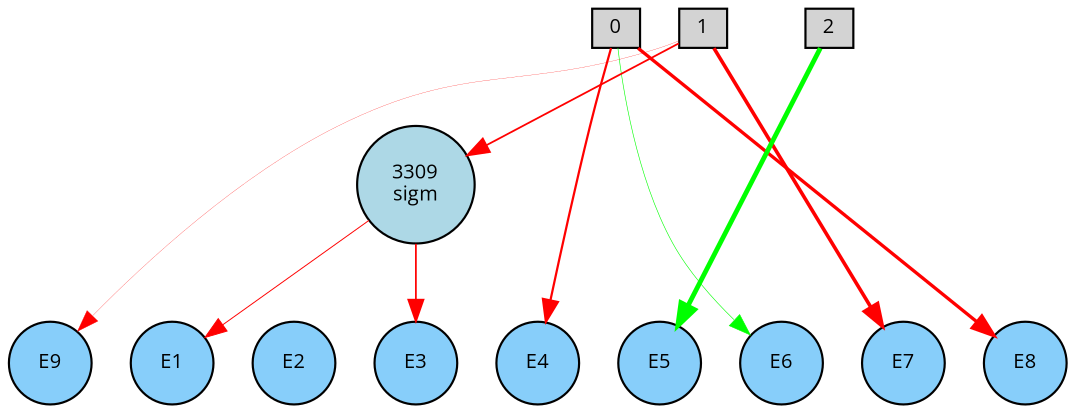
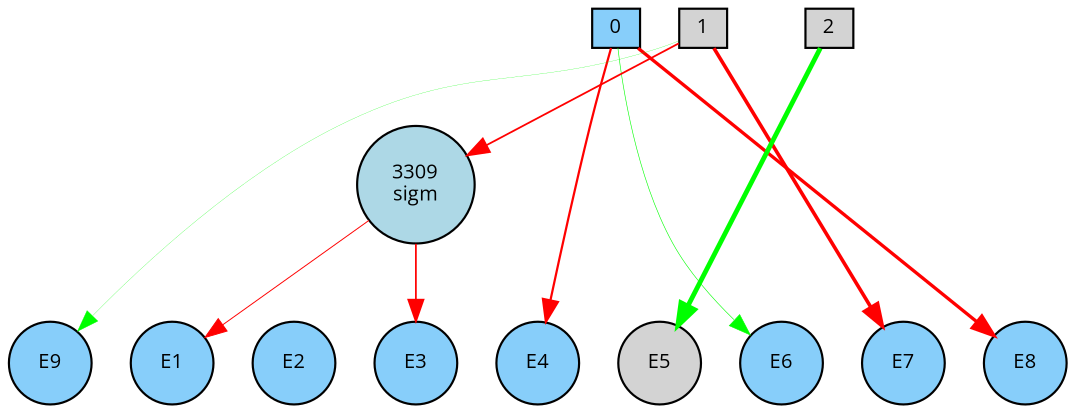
node "0": fillcolor lightgray -> lightskyblue
edge "1" -> "E9": color red -> green
node "E5": fillcolor lightskyblue -> lightgray
